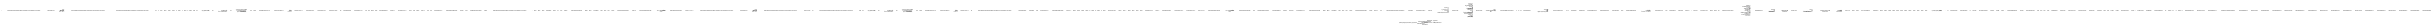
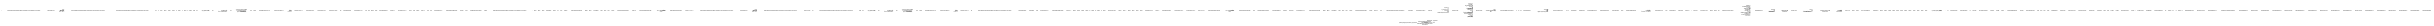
edge "object parsedValue" -> "Entry CommandLine.Utils.StringExtensions.Spaces(int)": now "Entry CommandLine.Utils.StringExtensions.IsNumeric(string)" -> "Entry CommandLine.Utils.StringExtensions.Spaces(int)"
